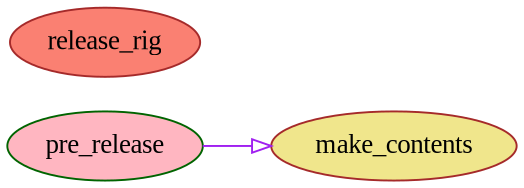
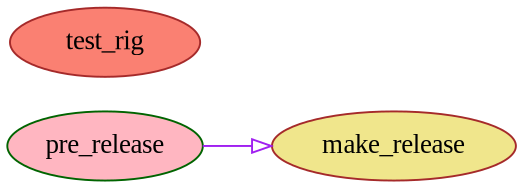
node "release_rig": label "release_rig" -> "test_rig"
node "make_contents": label "make_contents" -> "make_release"
